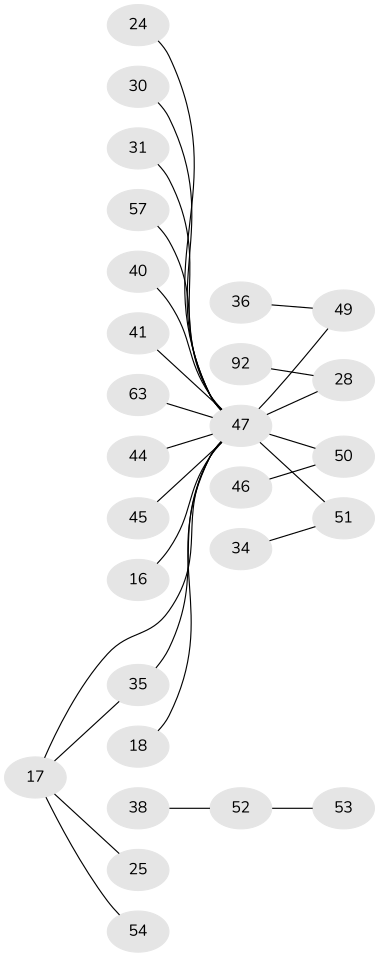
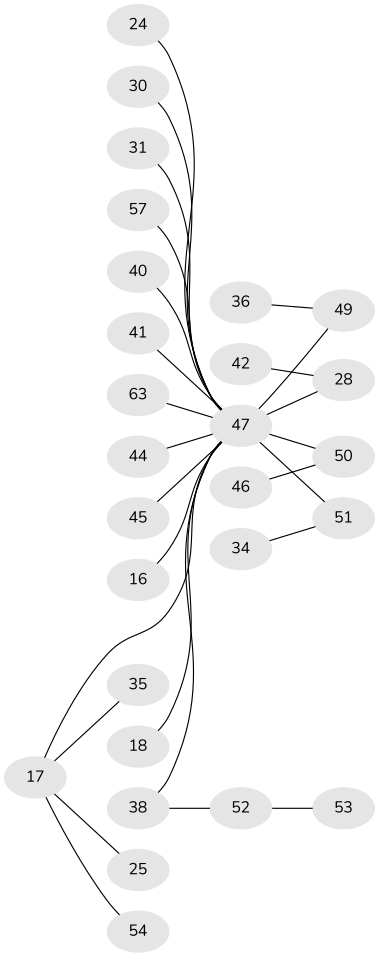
node "92": label "92" -> "42"
edge "47" -- "35": now "47" -- "38"
